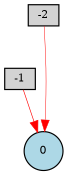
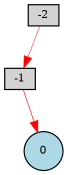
edge "-2" -> "0": now "-2" -> "-1"
